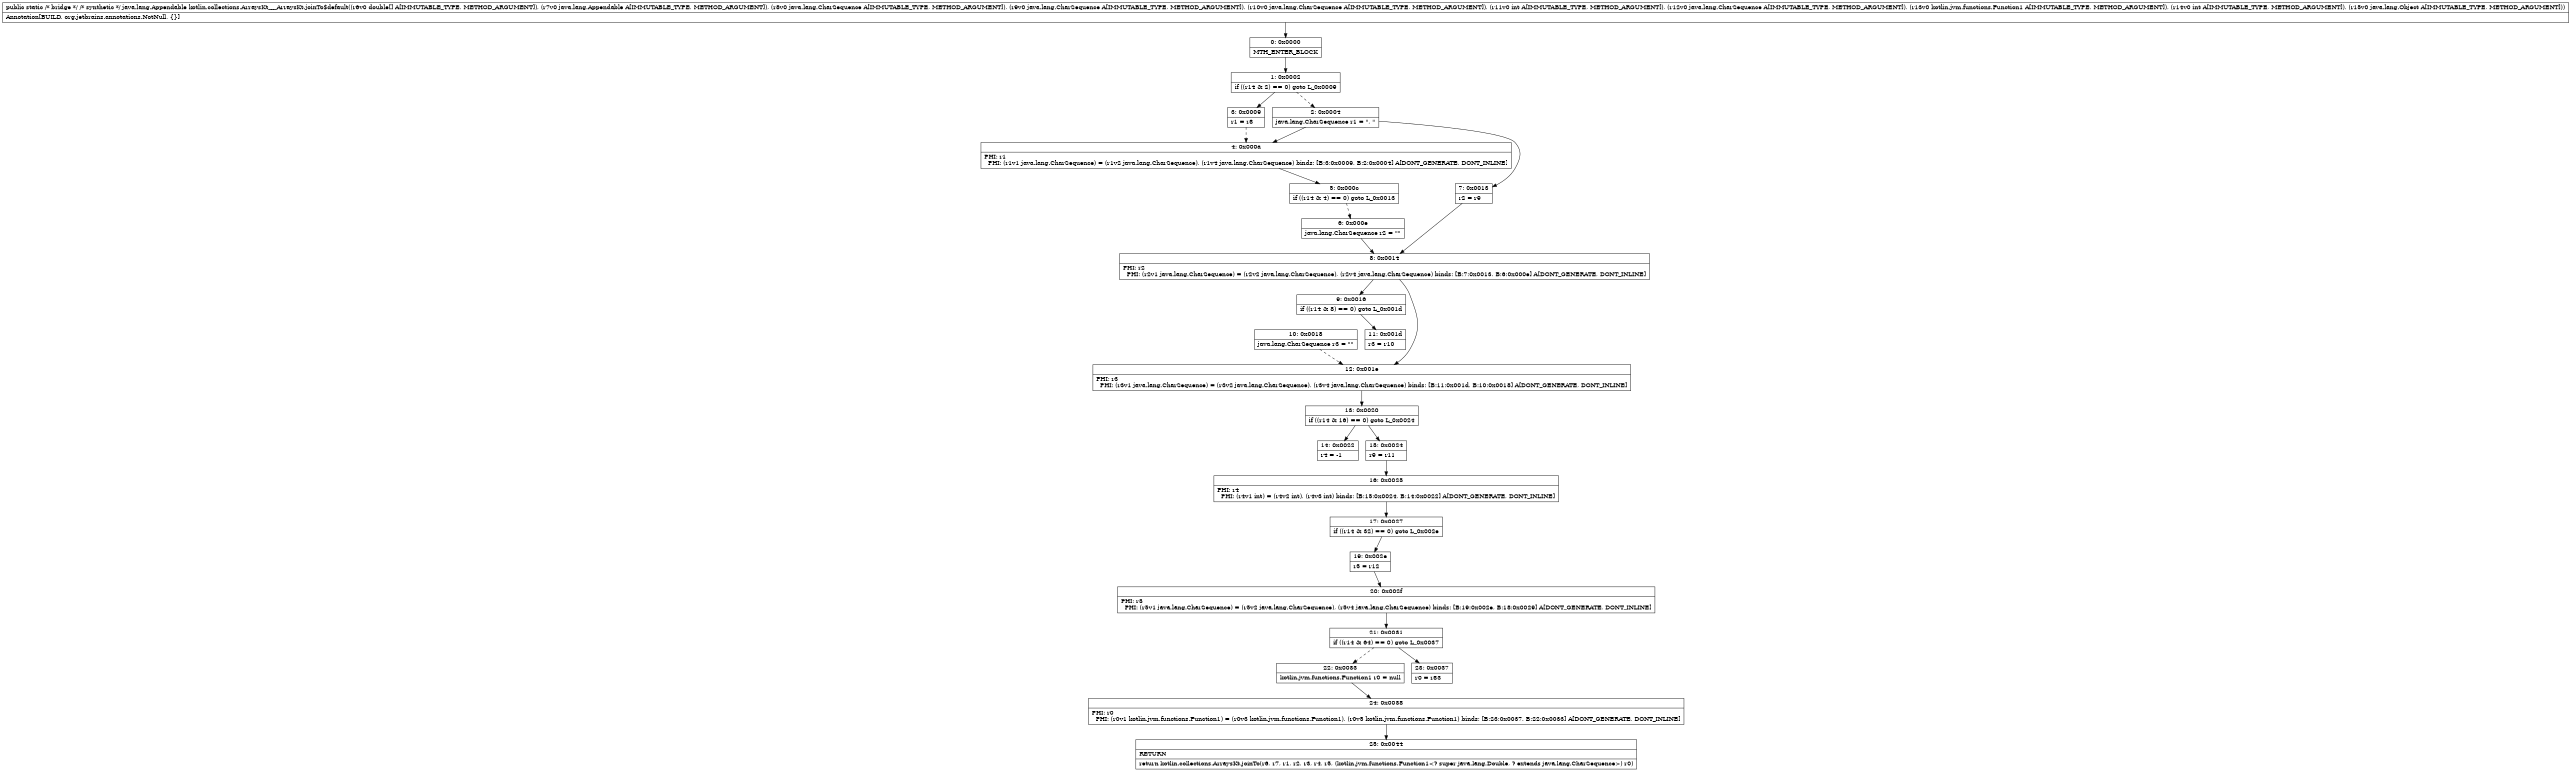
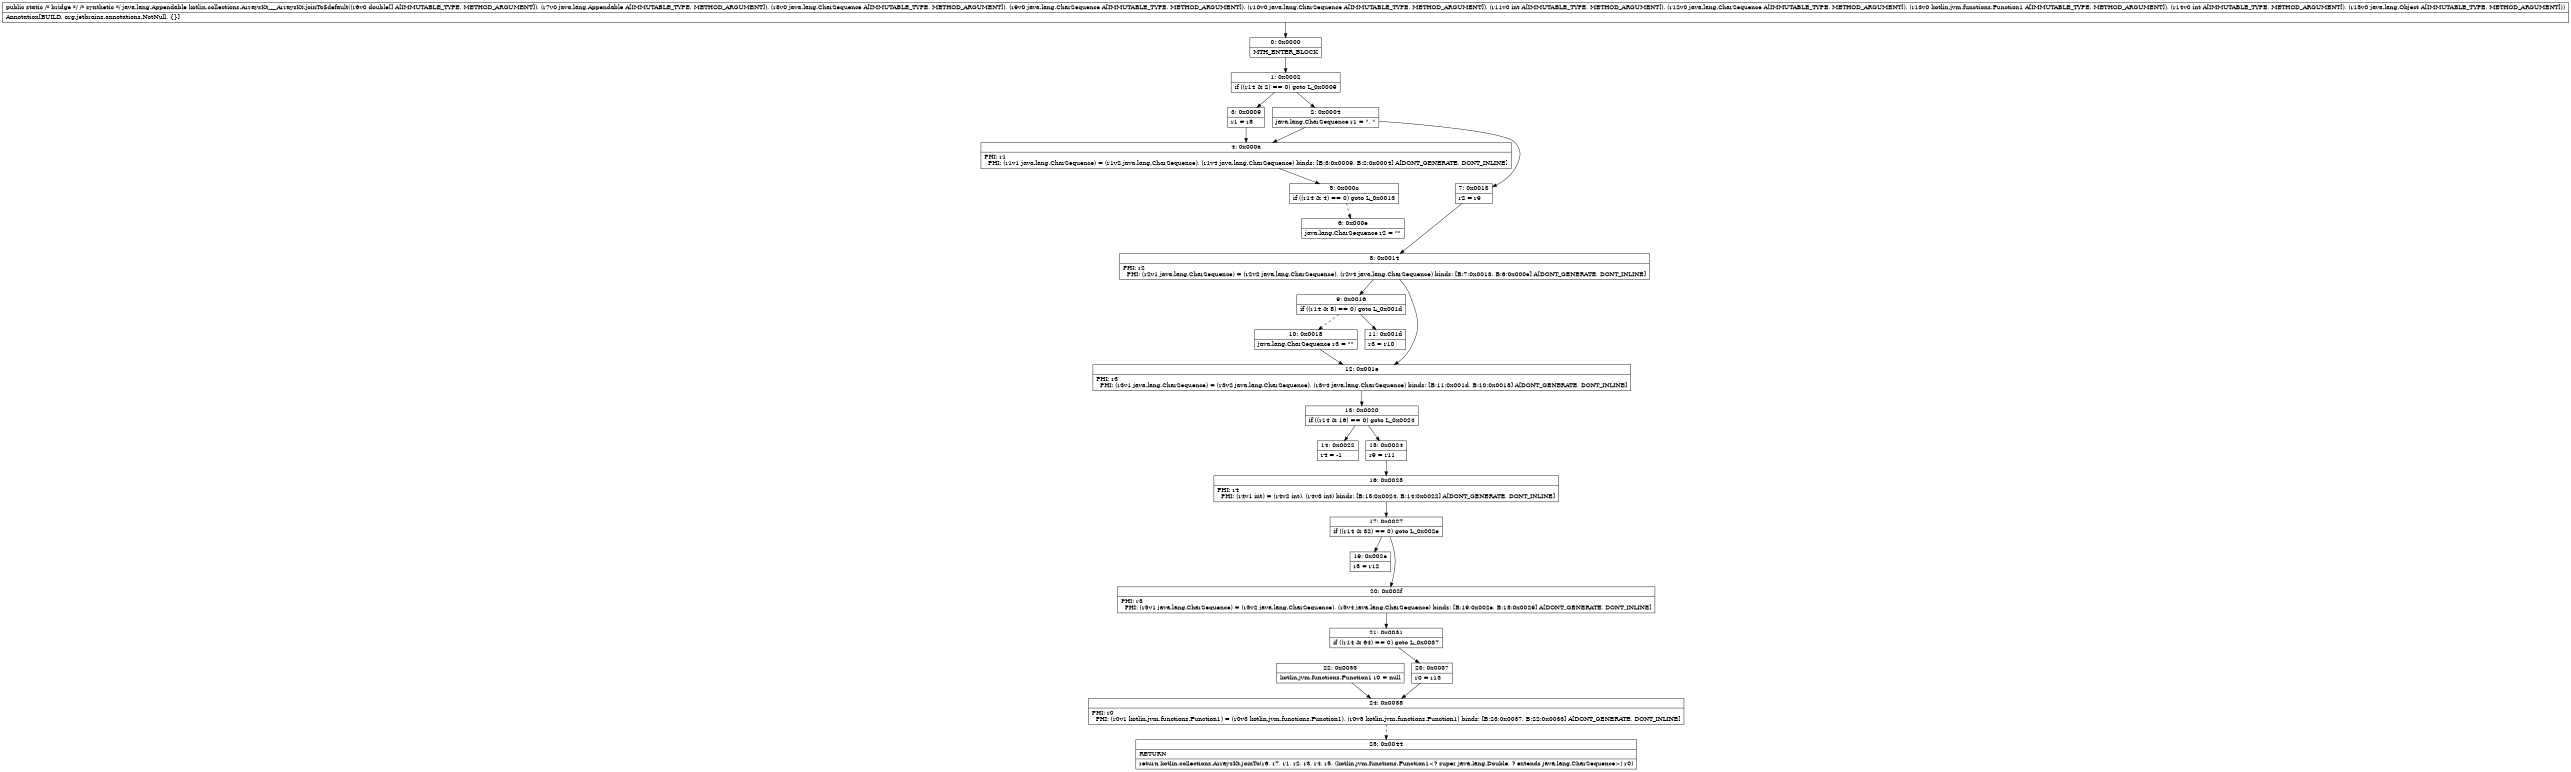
edge "1: 0x0002" -> "2: 0x0004": style dashed -> solid
edge "3: 0x0009" -> "4: 0x000a": style dashed -> solid
edge "6: 0x000e" -> "8: 0x0014": removed
edge "9: 0x0016" -> "10: 0x0018": added
edge "10: 0x0018" -> "12: 0x001e": style dashed -> solid
edge "19: 0x002e" -> "20: 0x002f": now "17: 0x0027" -> "20: 0x002f"
edge "21: 0x0031" -> "22: 0x0033": removed
node "23: 0x0037": text "r0 = r83" -> "r0 = r13"
edge "23: 0x0037" -> "24: 0x0038": added
edge "24: 0x0038" -> "25: 0x0044": style solid -> dashed
